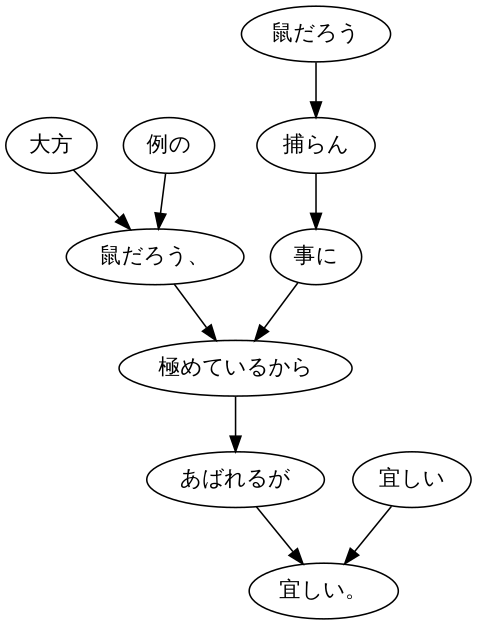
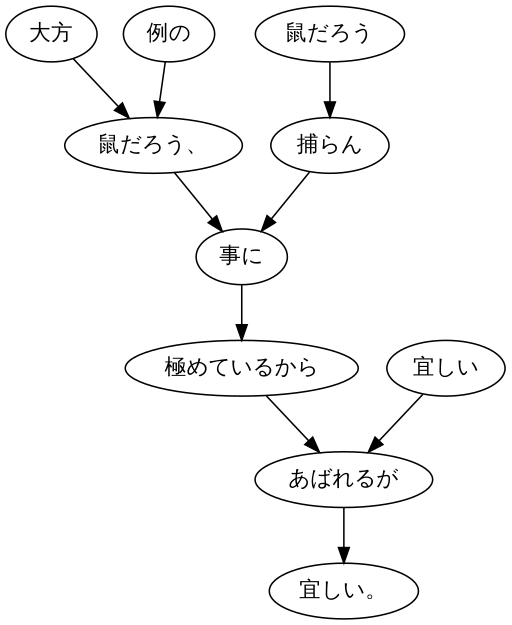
edge "鼠だろう、" -> "極めているから": now "鼠だろう、" -> "事に"
edge "宜しい" -> "宜しい。": now "宜しい" -> "あばれるが"
